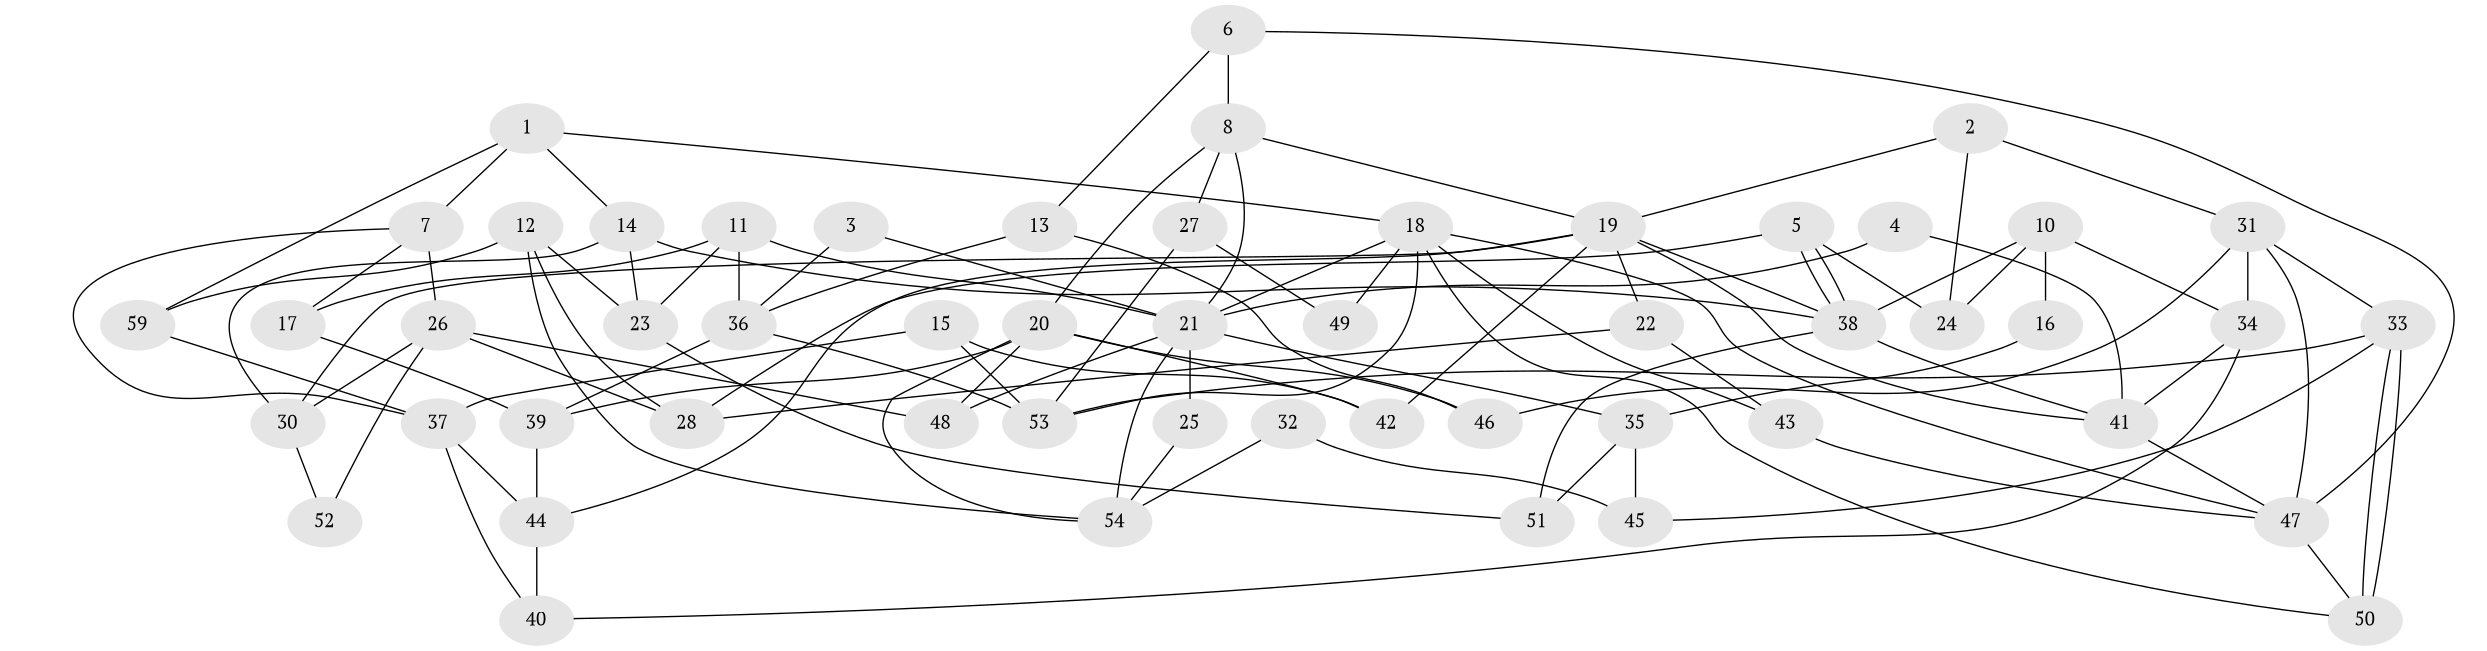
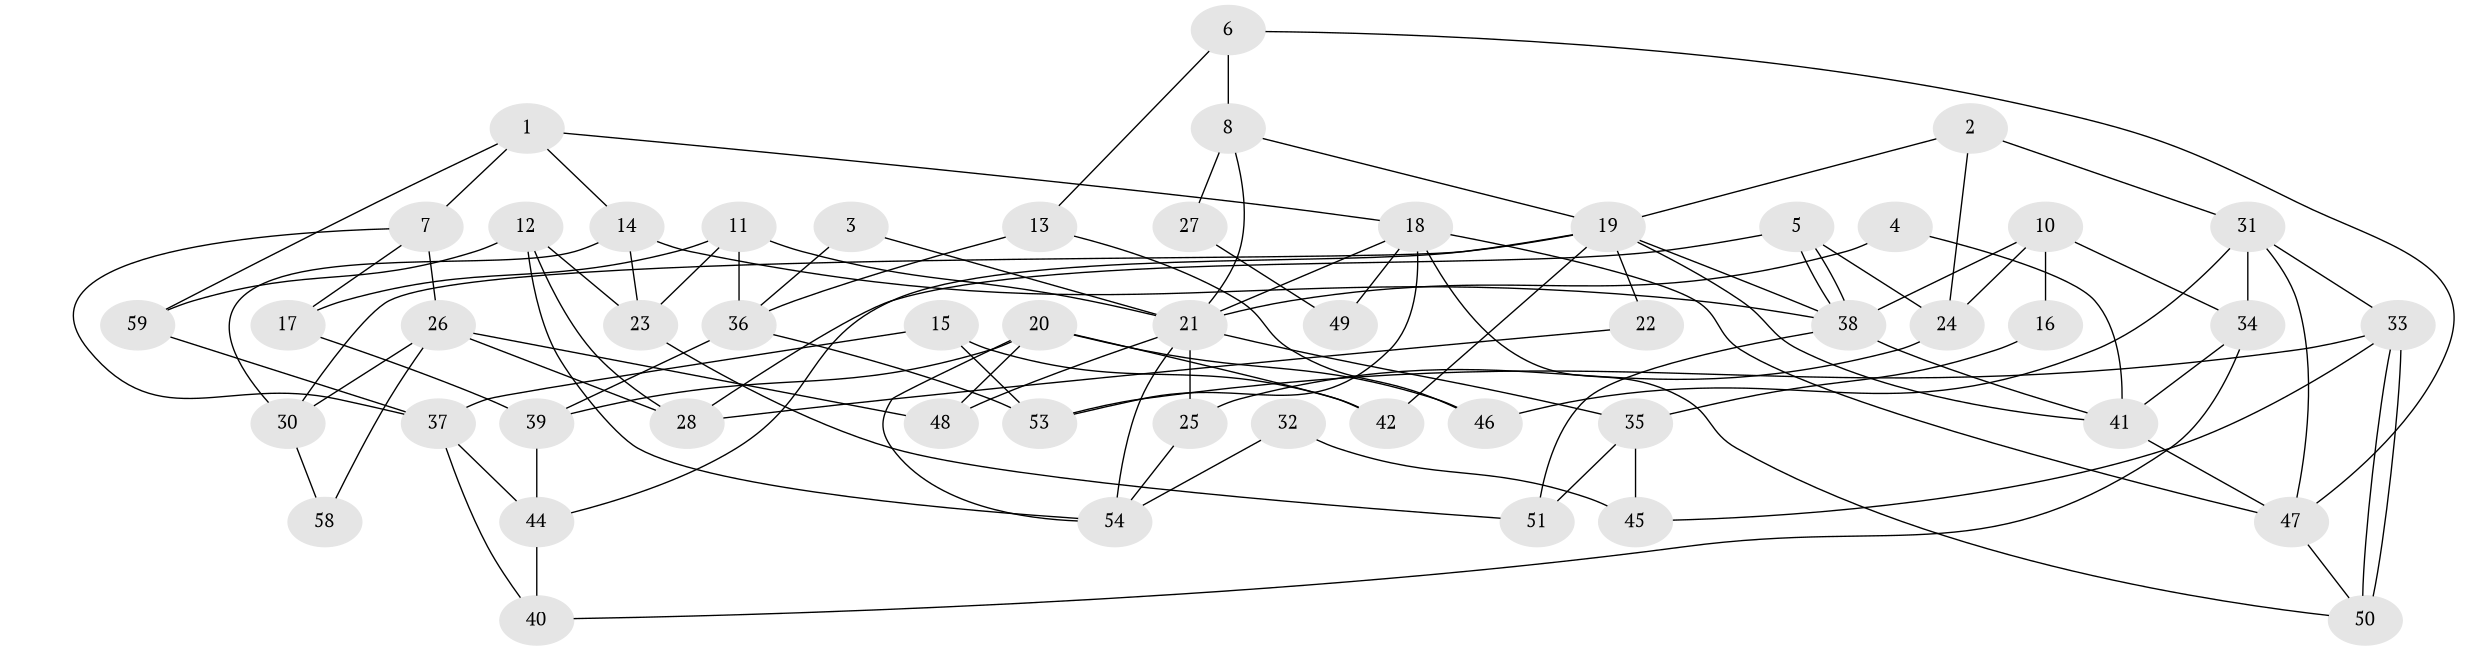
edge "8" -- "20": removed
edge "27" -- "53": removed
edge "24" -- "25": added
node "43": removed
node "52": label "52" -> "58"
